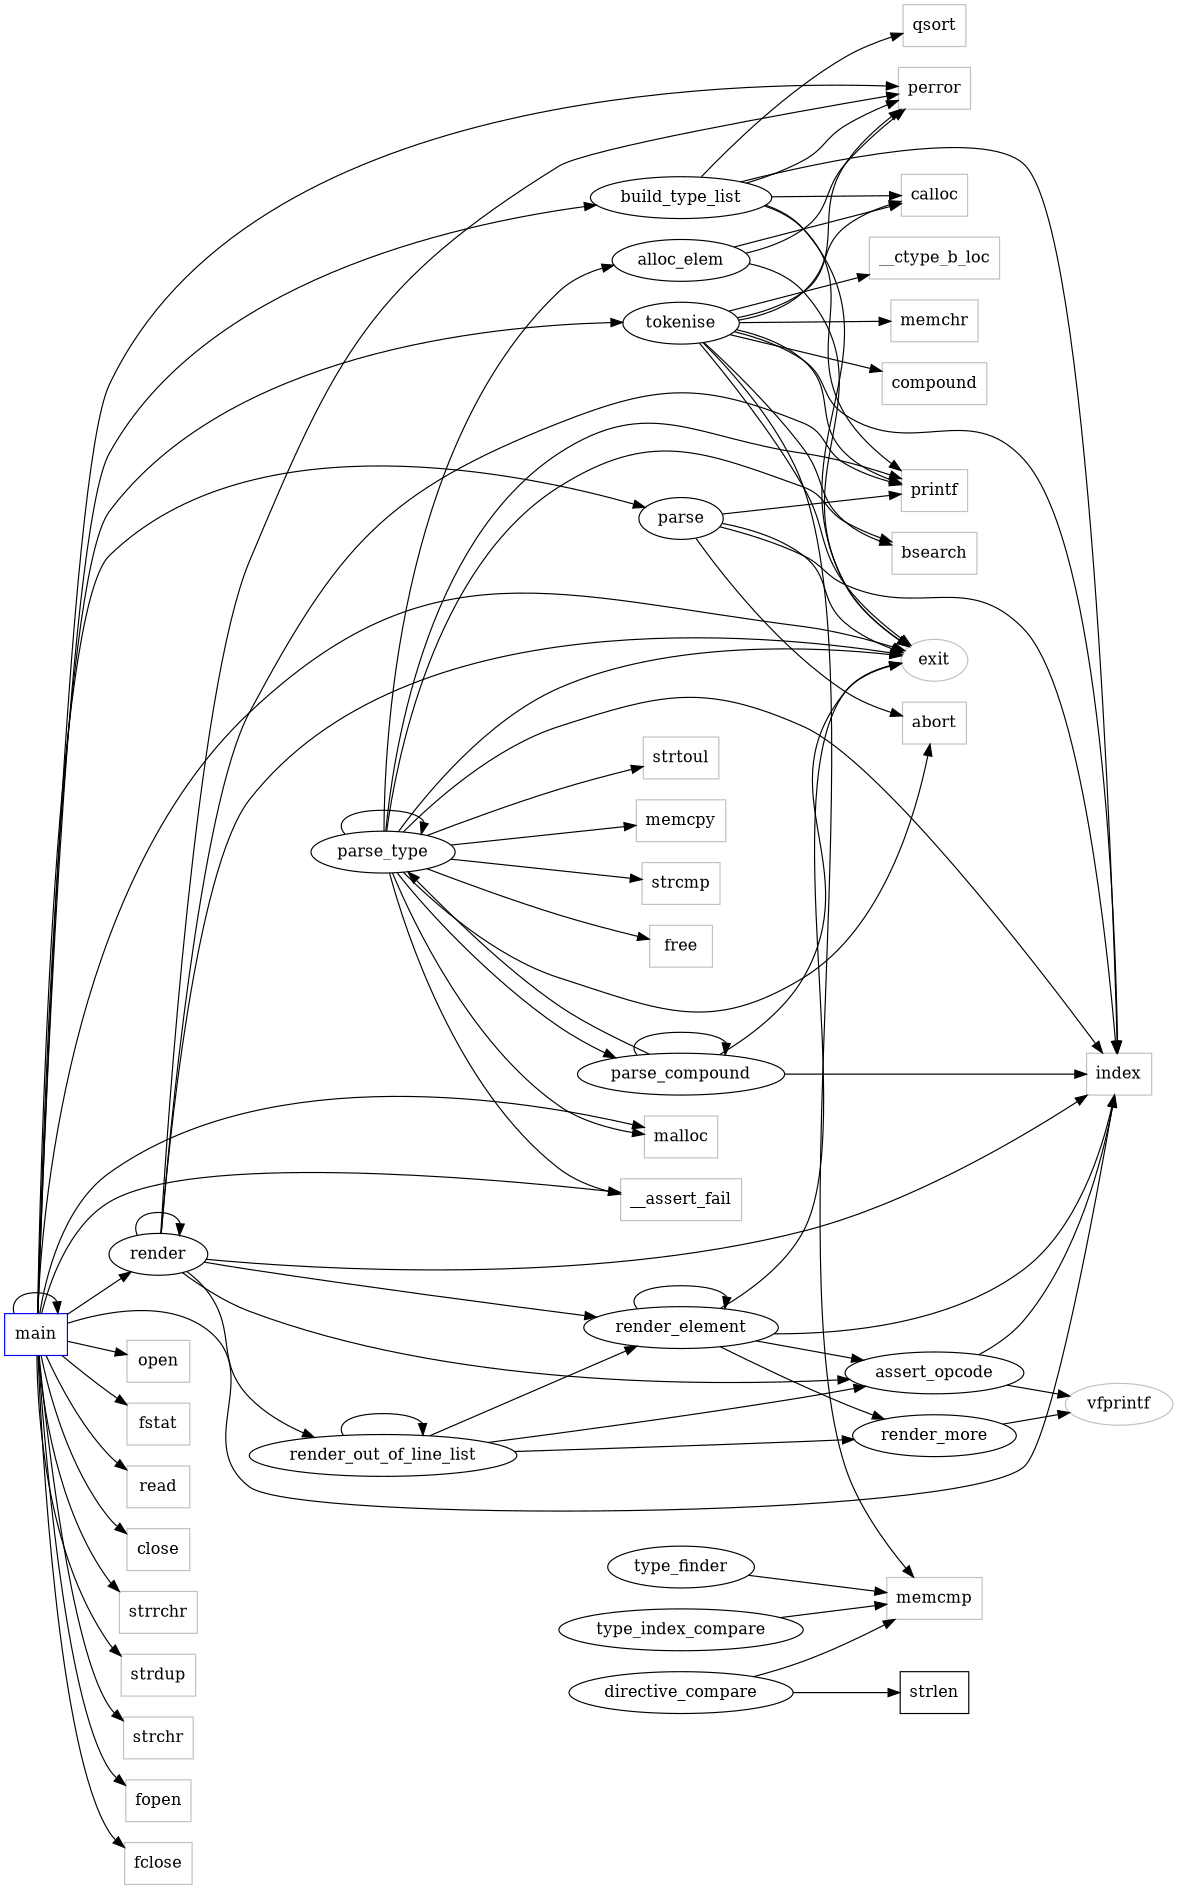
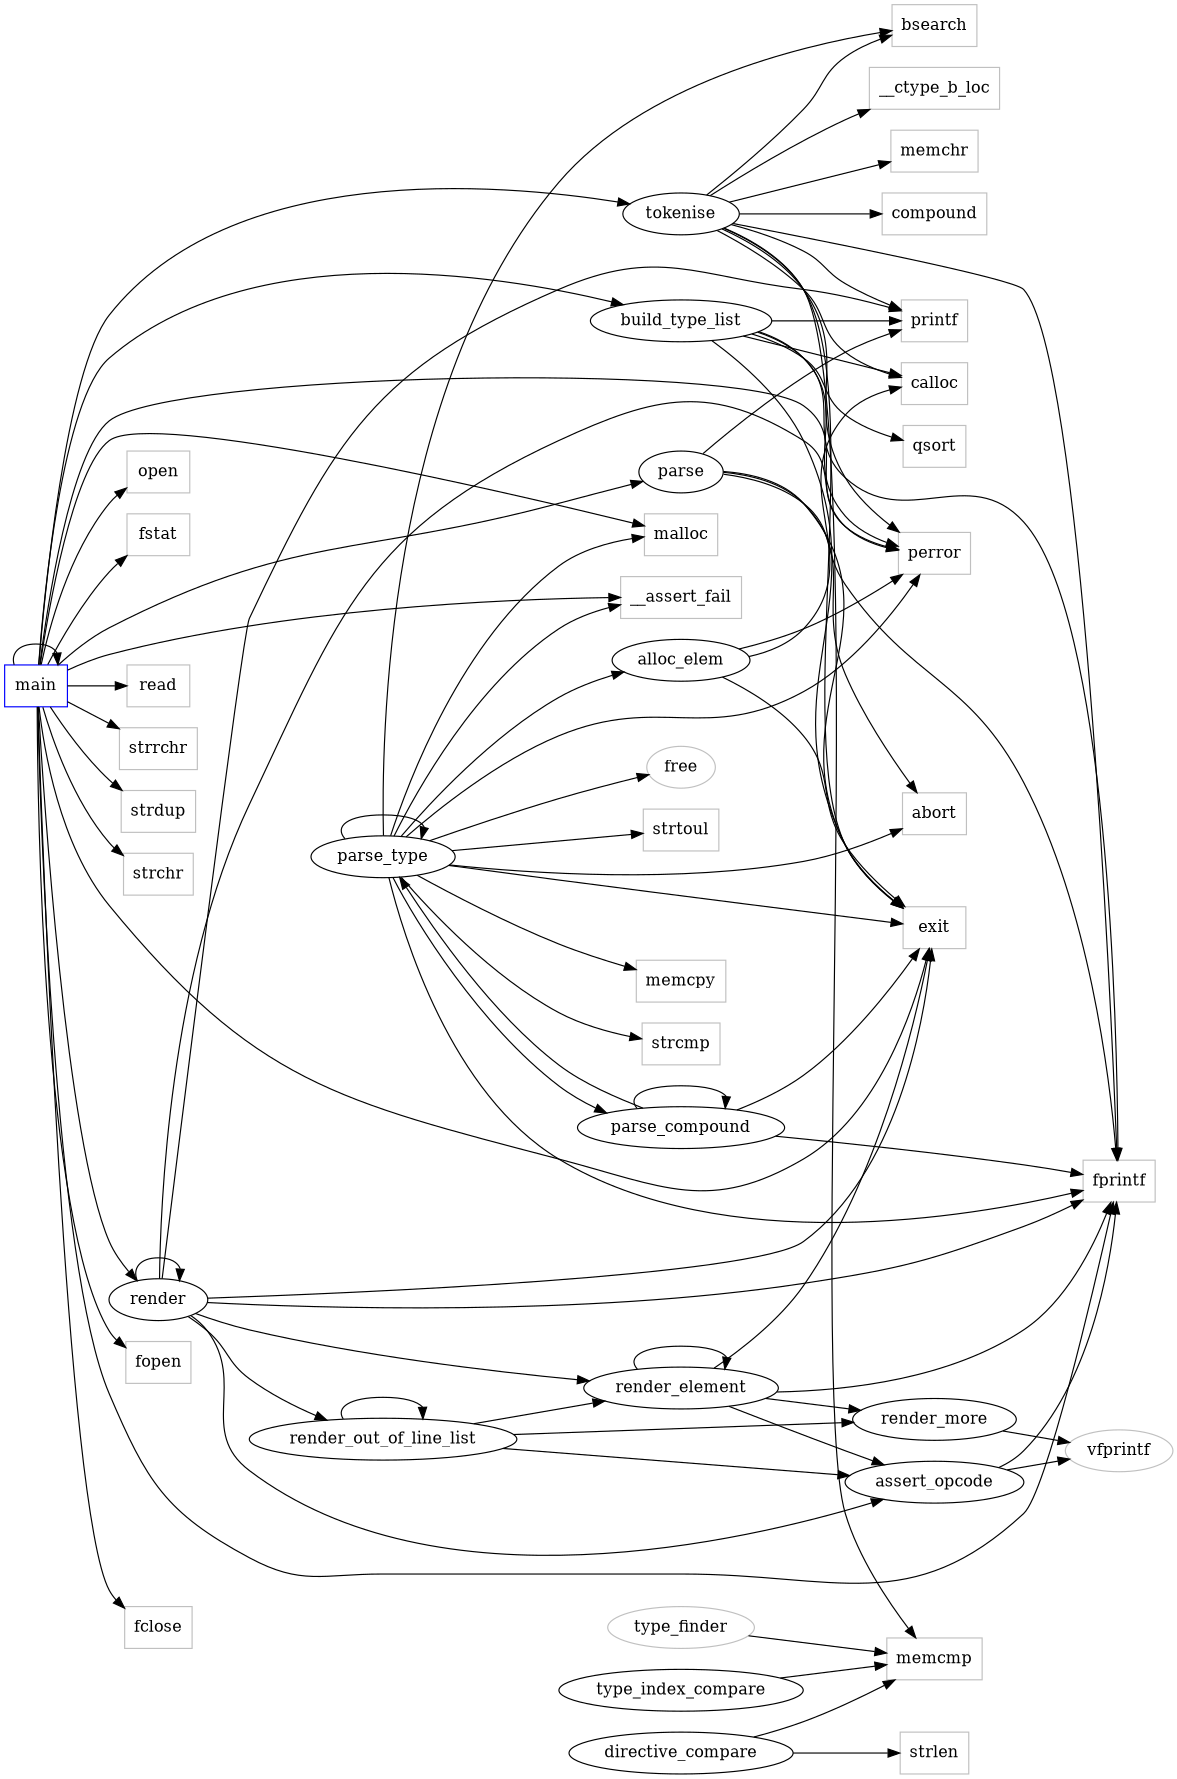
edge "parse_type" -> "printf": now "parse_type" -> "perror"
node "exit": shape ellipse -> box
node "free": shape box -> ellipse
node "index": label "index" -> "fprintf"
node "close": removed
node "type_finder": color black -> grey
node "strlen": color black -> grey
